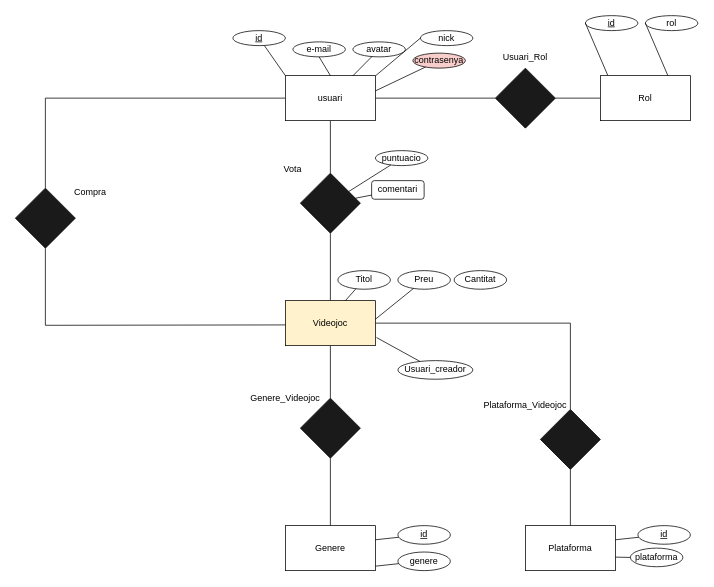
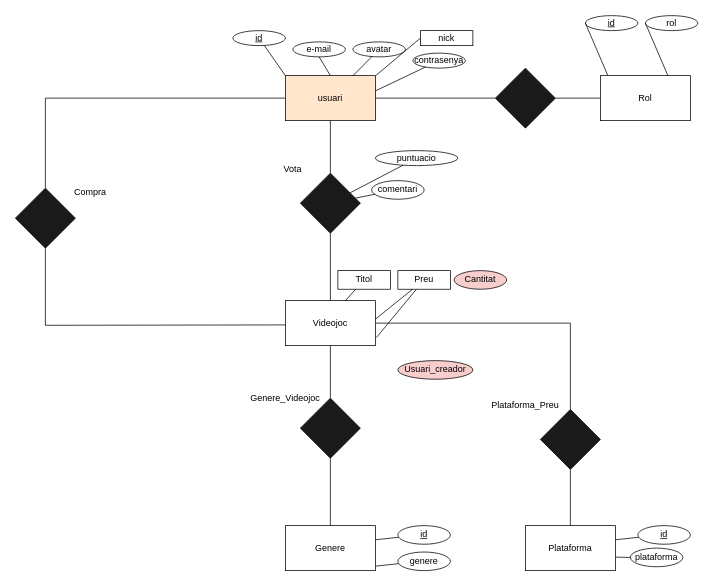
node "nick": shape ellipse -> rectangle
node "Usuari_Rol": removed
node "contrasenya": fillcolor #f8cecc -> #ffffff
node "usuari": fillcolor #ffffff -> #ffe6cc
node "puntuacio": size 53x15 -> 83x15
node "comentari": shape rounded rectangle -> ellipse
node "Titol": shape ellipse -> rectangle
node "Preu": shape ellipse -> rectangle
node "Cantitat": fillcolor #ffffff -> #f8cecc
node "Videojoc": fillcolor #fff2cc -> #ffffff
edge "Videojoc" -- "Usuari_creador": now "Videojoc" -- "Preu"
node "Usuari_creador": fillcolor #ffffff -> #f8cecc
node "Plataforma_Videojoc": label "Plataforma_Videojoc" -> "Plataforma_Preu"
